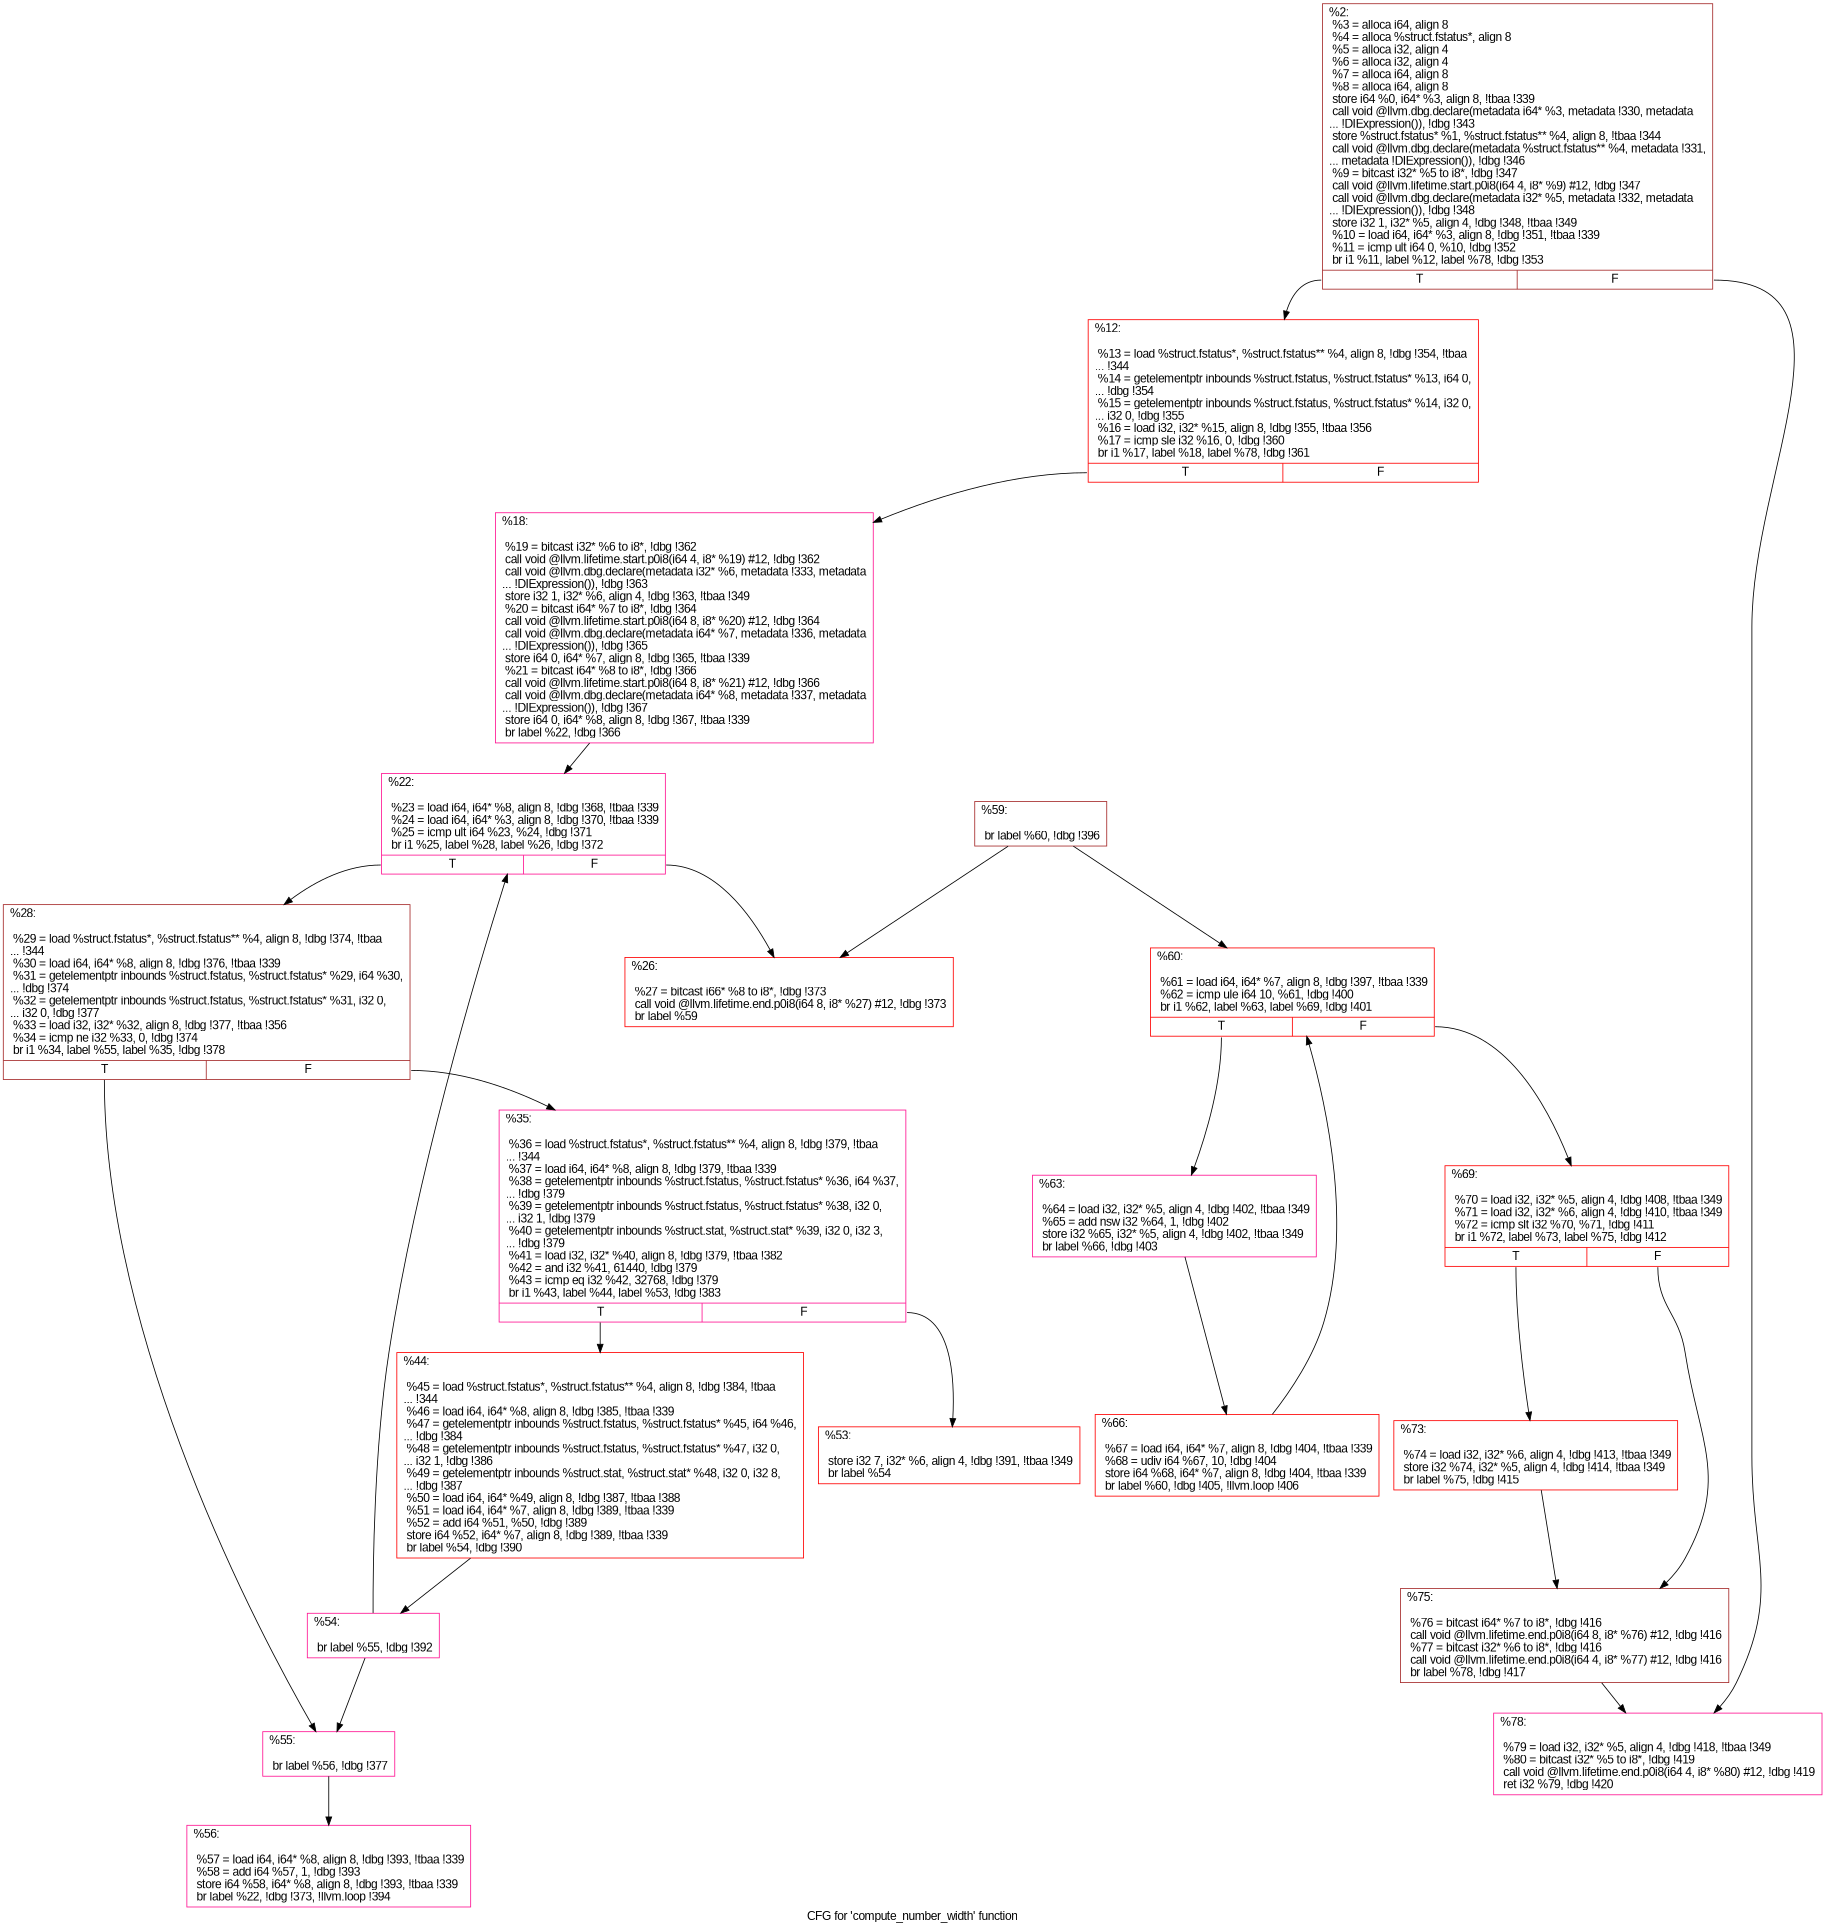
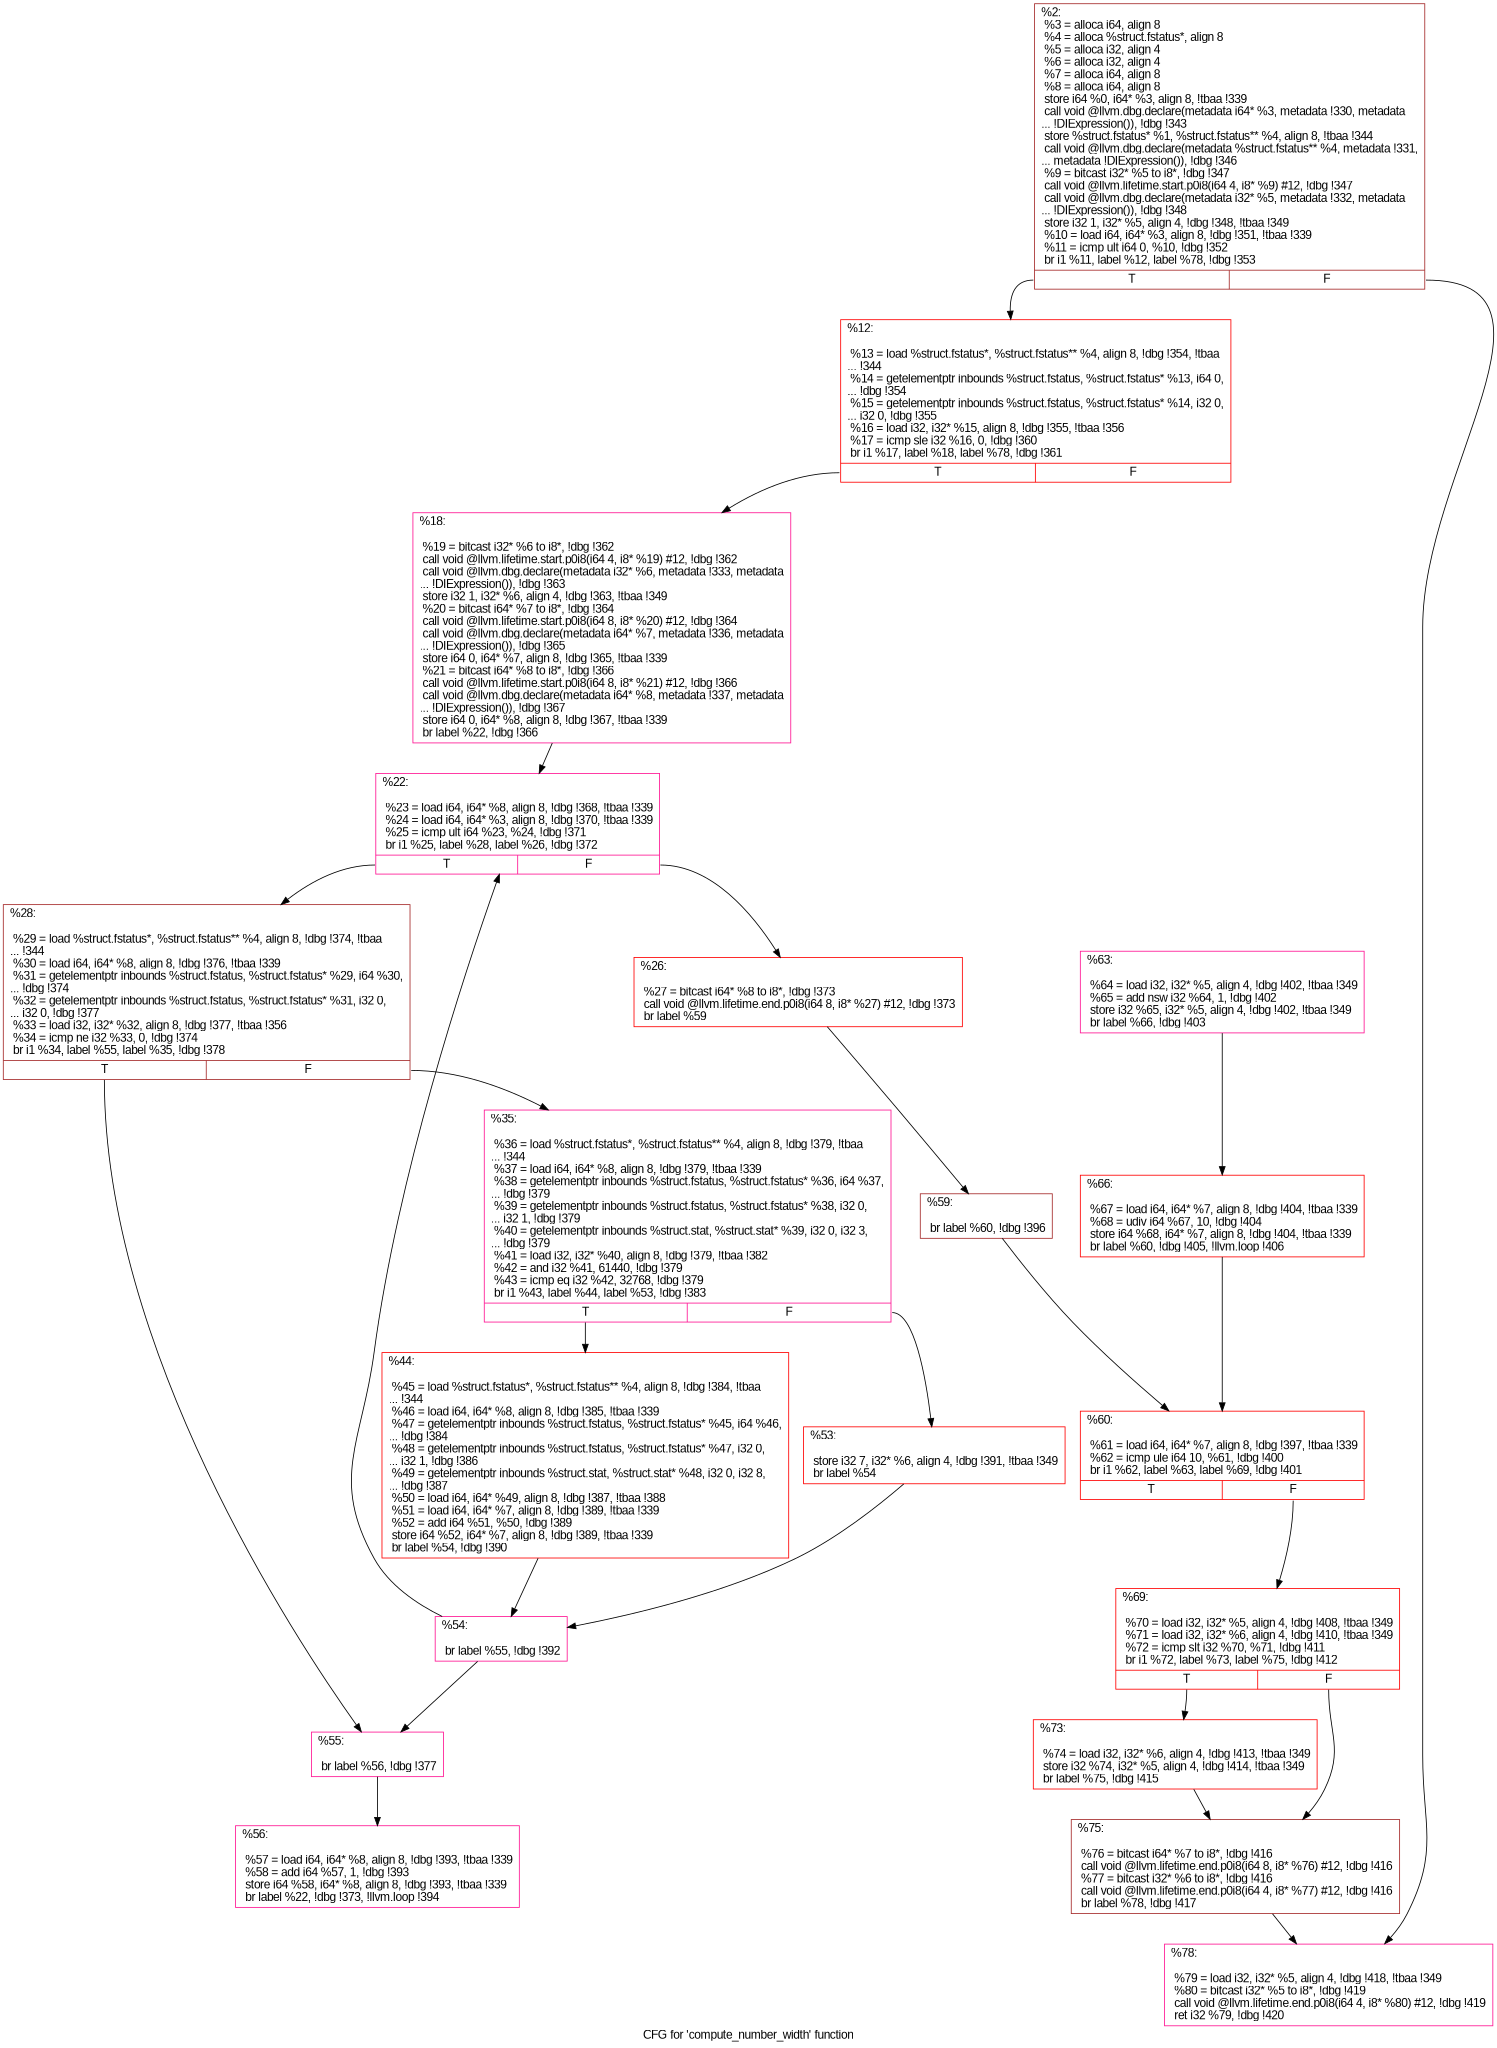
edge "%59:" -> "%26:": reversed
node "%26:": text "%27 = bitcast i66* %8 to i8*, !dbg !373" -> "%27 = bitcast i64* %8 to i8*, !dbg !373"
edge "%60:" -> "%63:": removed
edge "%53:" -> "%54:": added
